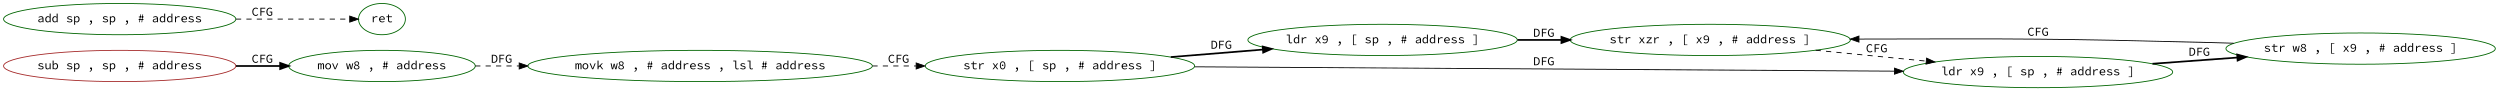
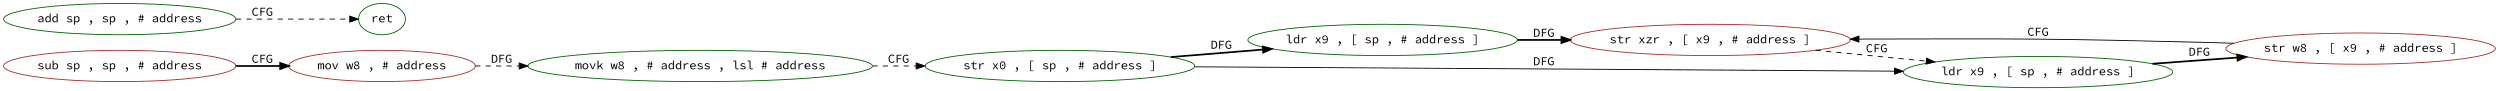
node "str xzr , [ x9 , # address ]": color darkgreen -> brown
node "str w8 , [ x9 , # address ]": color darkgreen -> brown
node "mov w8 , # address": color darkgreen -> brown
